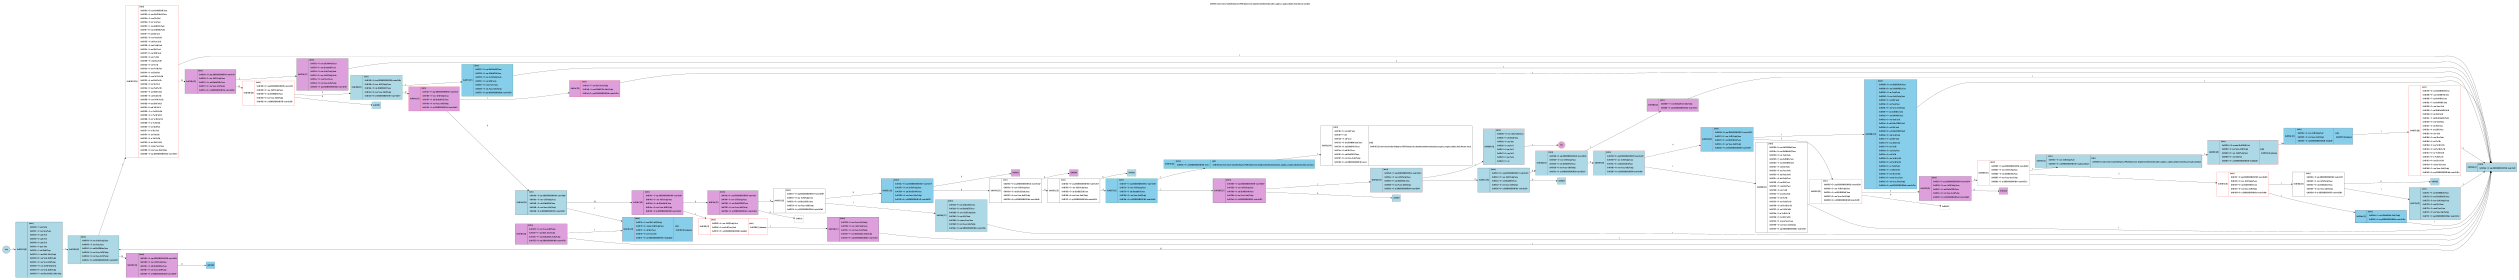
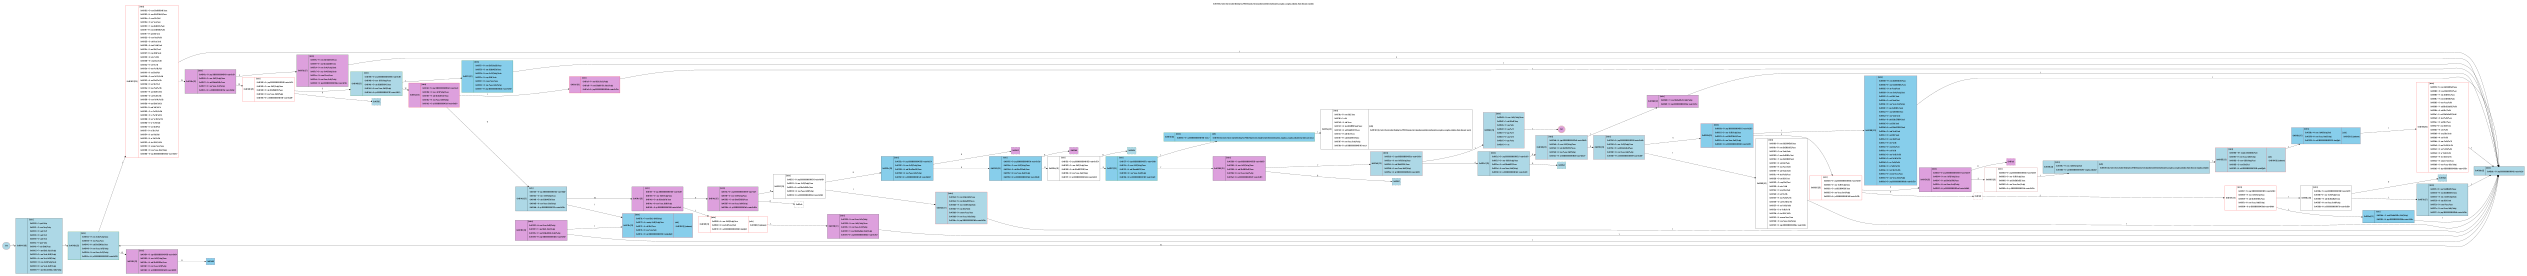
edge "0x401658 [25]" -> "0x401671 [25]": now "0x401b38" -> "0x401671 [25]"
node "0x401545 [25]": fillcolor white -> skyblue
